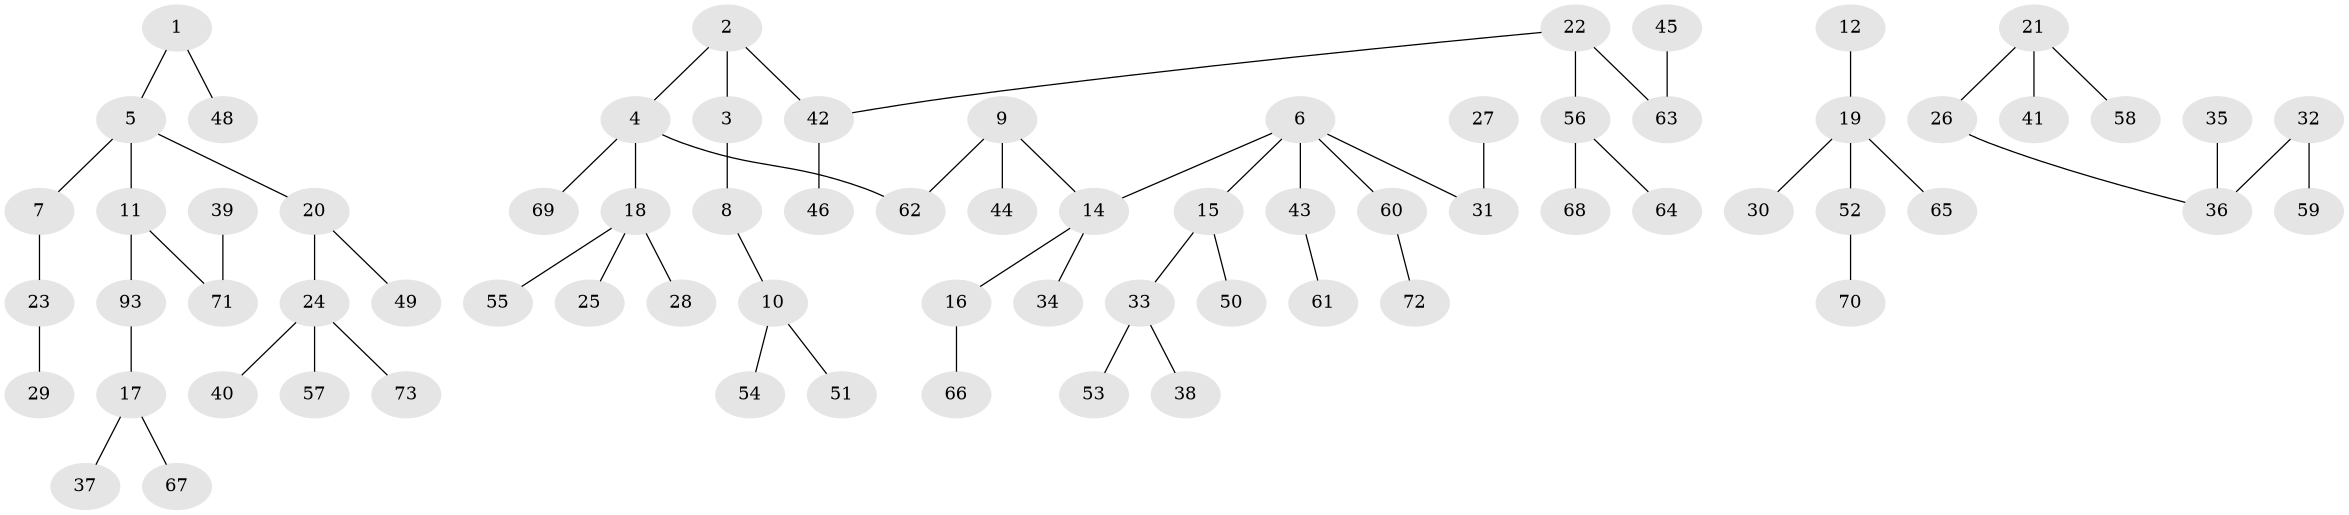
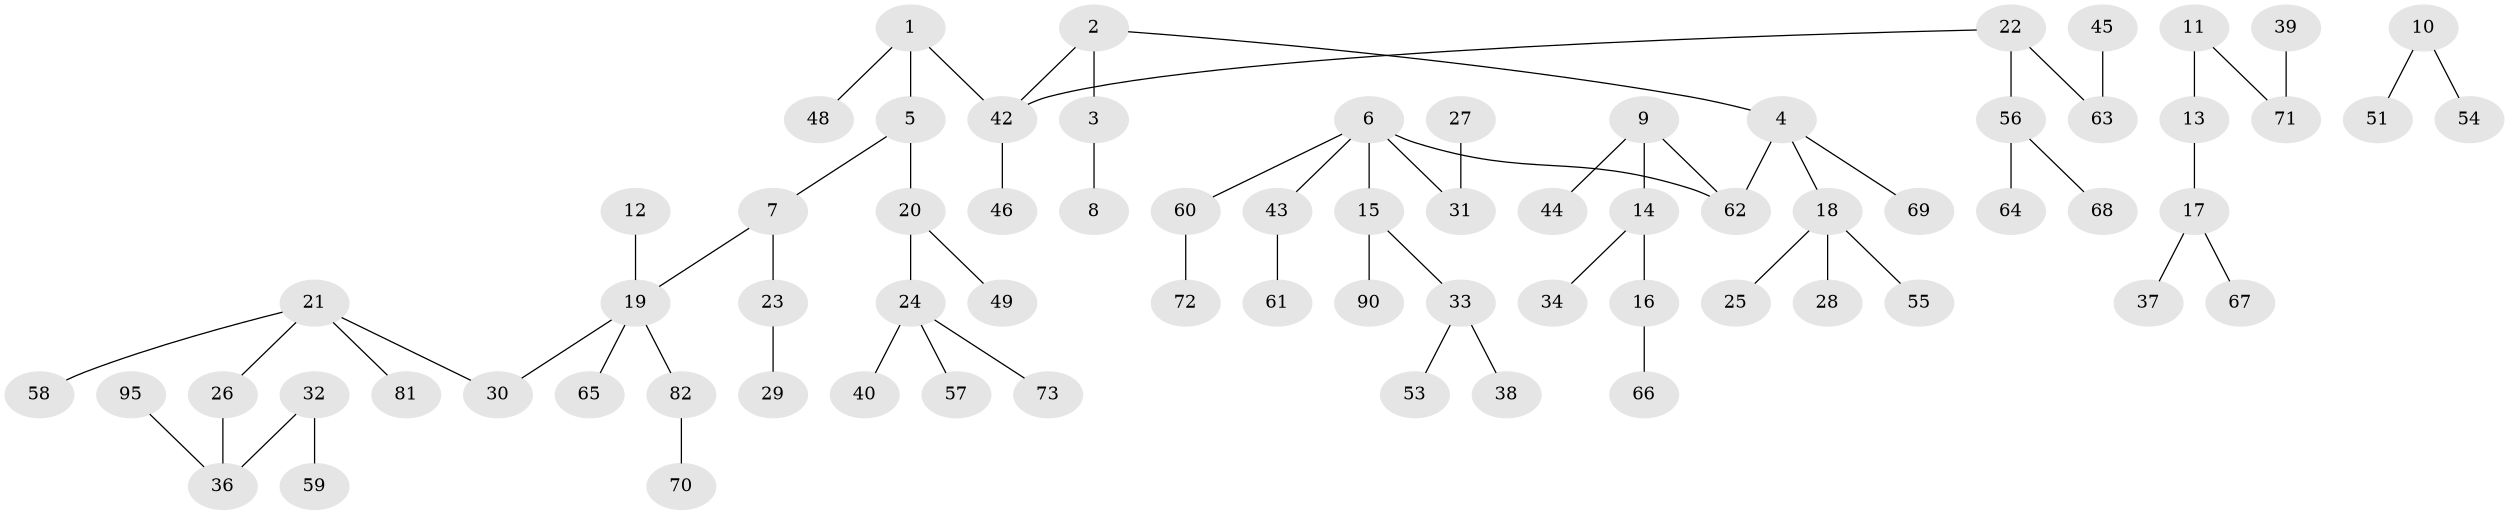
edge "1" -- "42": added
node "41": label "41" -> "81"
node "35": label "35" -> "95"
edge "5" -- "11": removed
edge "6" -- "14": now "6" -- "62"
node "52": label "52" -> "82"
edge "7" -- "19": added
edge "8" -- "10": removed
node "93": label "93" -> "13"
node "50": label "50" -> "90"
edge "21" -- "30": added
